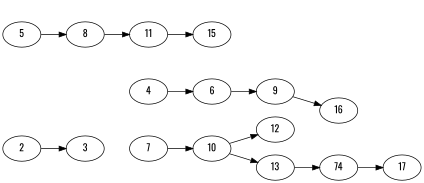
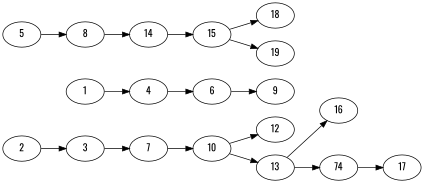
node "18": added
node "11": label "11" -> "14"
node "19": added
node "1": added
edge "9" -> "16": now "13" -> "16"
edge "3" -> "7": added
